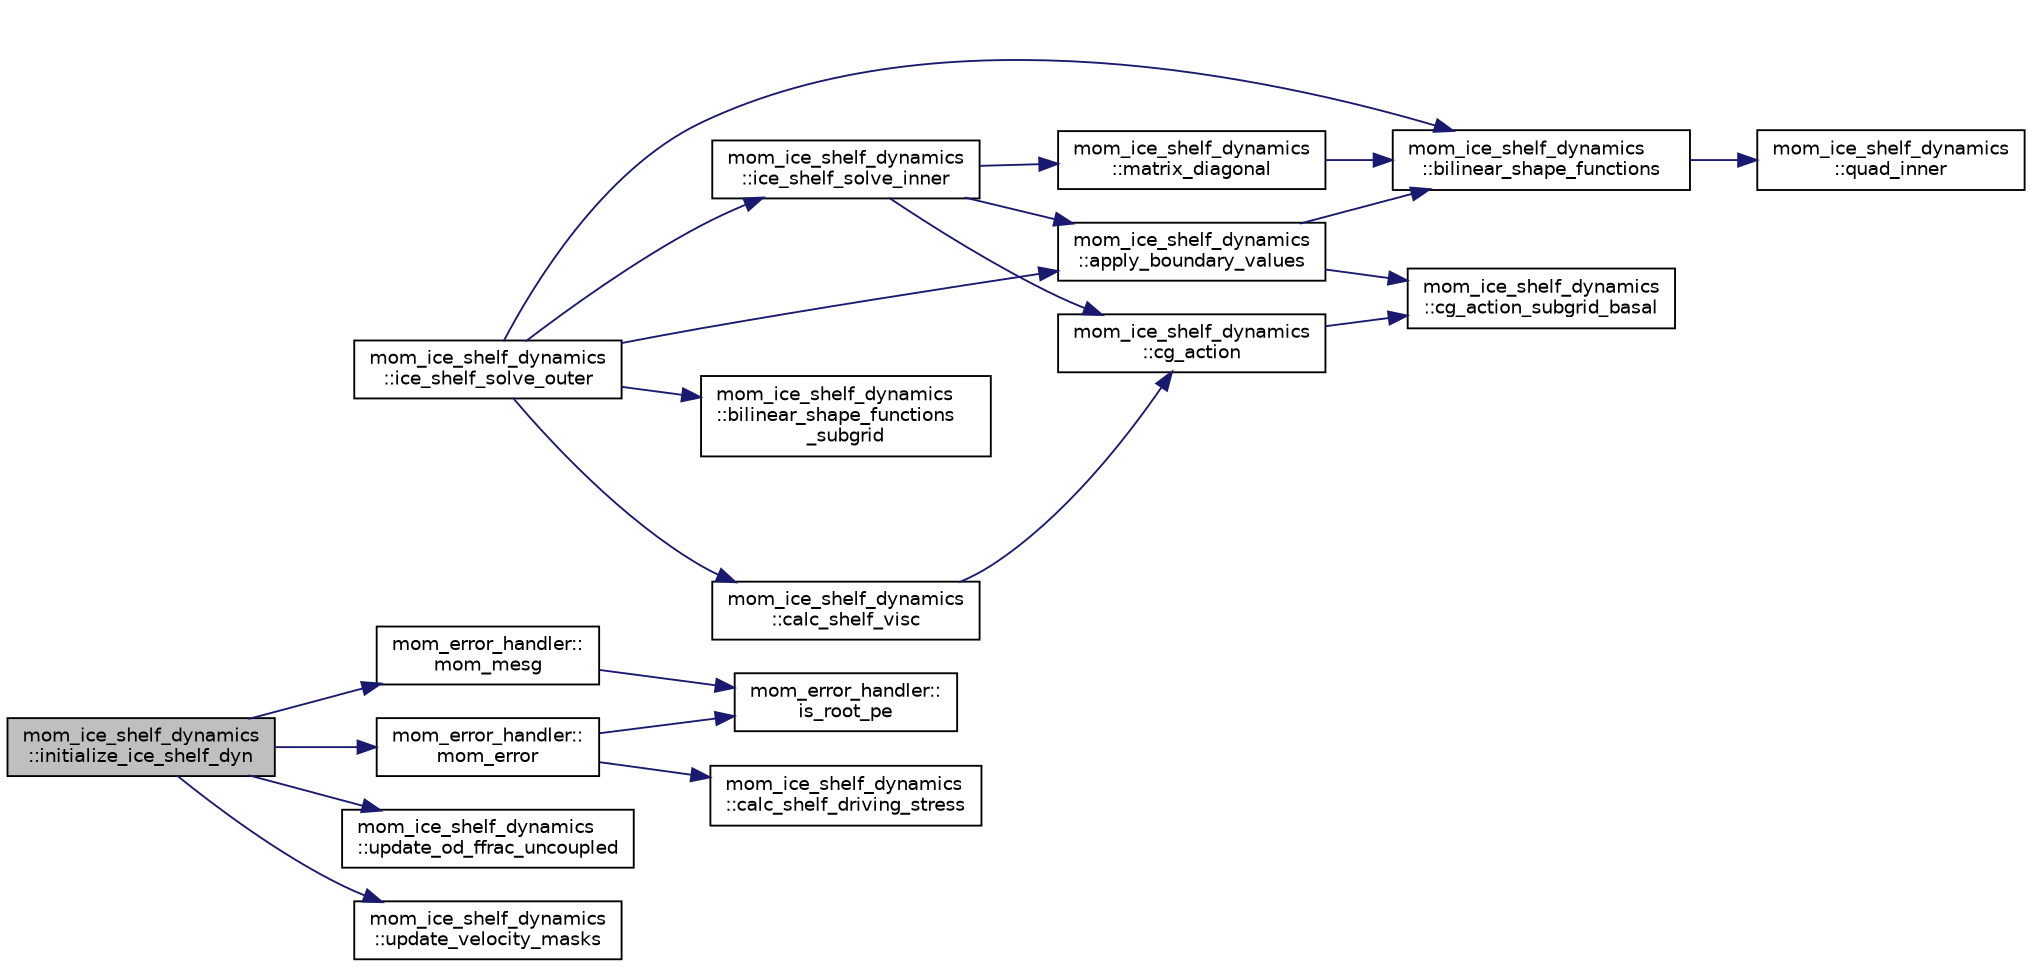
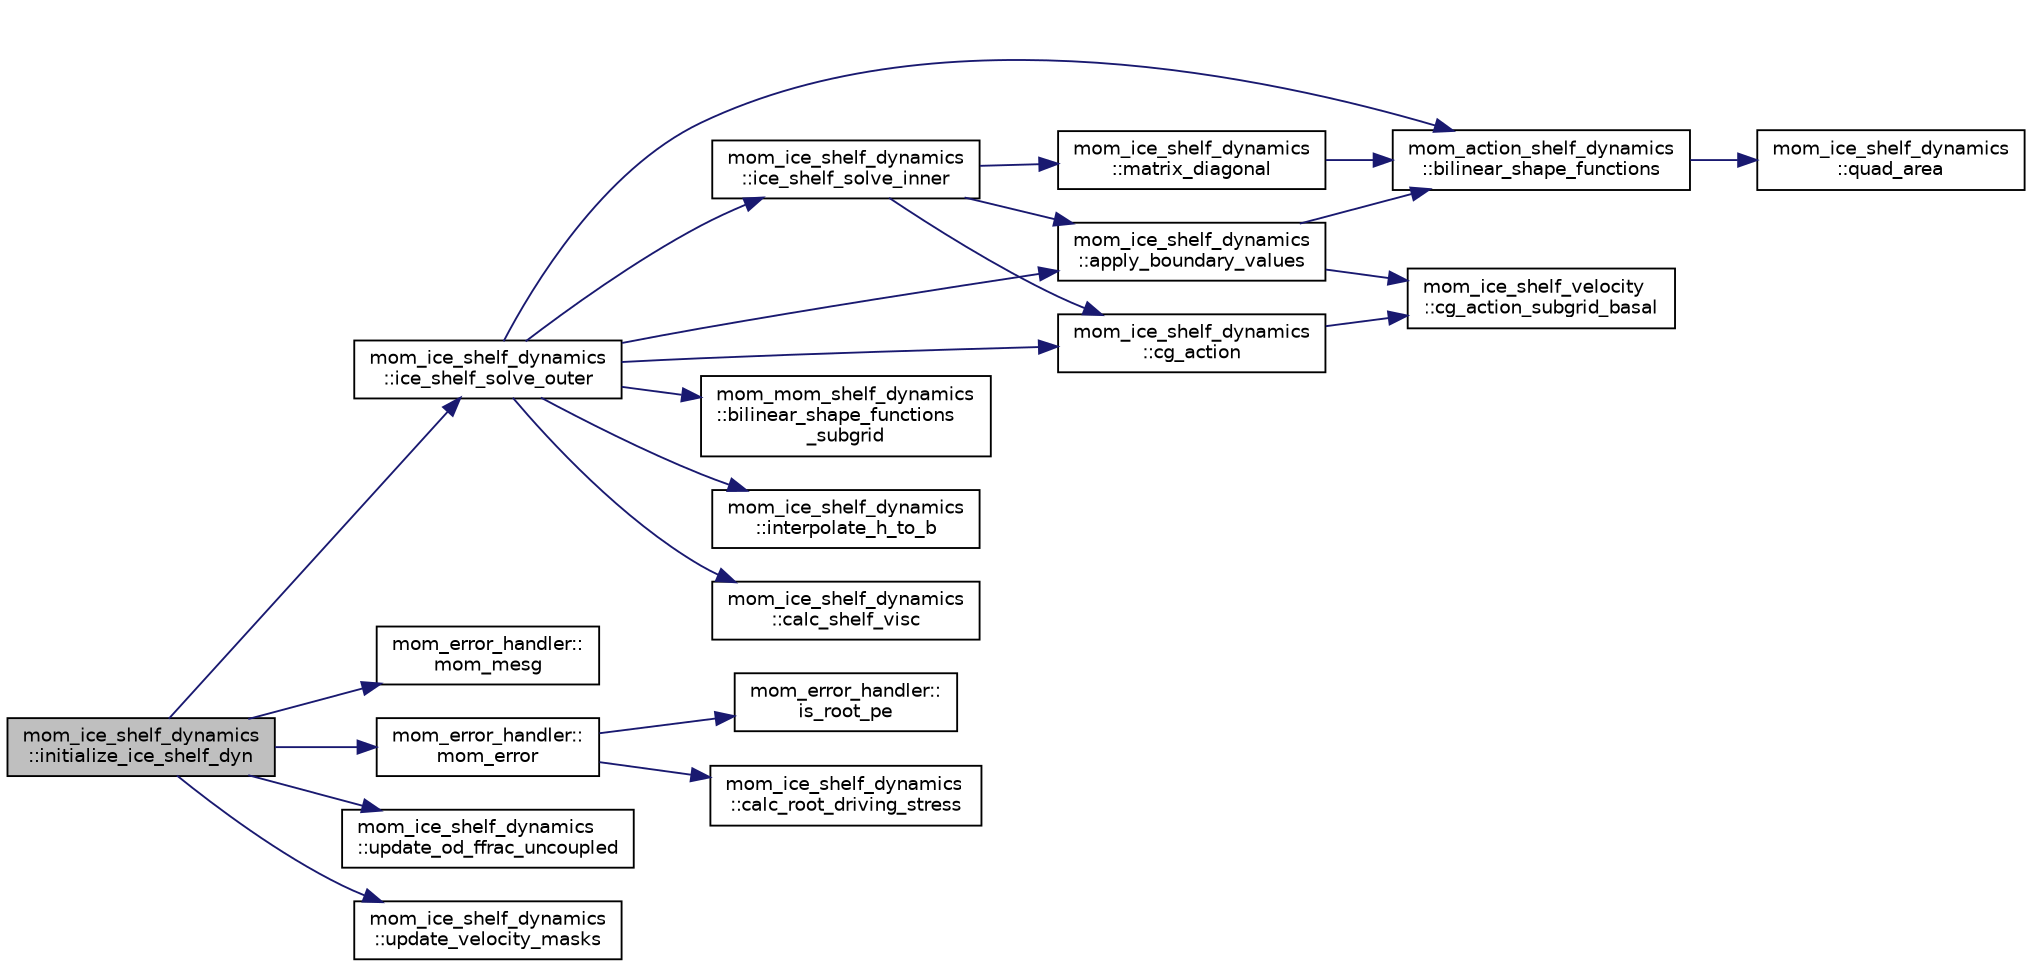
node "mom_ice_shelf_dynamics ::bilinear_shape_functions": label "mom_ice_shelf_dynamics ::bilinear_shape_functions" -> "mom_action_shelf_dynamics ::bilinear_shape_functions"
node "mom_ice_shelf_dynamics ::quad_inner": label "mom_ice_shelf_dynamics ::quad_inner" -> "mom_ice_shelf_dynamics ::quad_area"
node "mom_ice_shelf_dynamics ::cg_action_subgrid_basal": label "mom_ice_shelf_dynamics ::cg_action_subgrid_basal" -> "mom_ice_shelf_velocity ::cg_action_subgrid_basal"
node "mom_ice_shelf_dynamics ::bilinear_shape_functions _subgrid": label "mom_ice_shelf_dynamics ::bilinear_shape_functions _subgrid" -> "mom_mom_shelf_dynamics ::bilinear_shape_functions _subgrid"
edge "mom_ice_shelf_dynamics ::calc_shelf_visc" -> "mom_ice_shelf_dynamics ::cg_action": now "mom_ice_shelf_dynamics ::ice_shelf_solve_outer" -> "mom_ice_shelf_dynamics ::cg_action"
node "mom_ice_shelf_dynamics ::interpolate_h_to_b": added
edge "mom_ice_shelf_dynamics ::initialize_ice_shelf_dyn" -> "mom_ice_shelf_dynamics ::ice_shelf_solve_outer": added
edge "mom_error_handler:: mom_mesg" -> "mom_error_handler:: is_root_pe": removed
node "mom_ice_shelf_dynamics ::calc_shelf_driving_stress": label "mom_ice_shelf_dynamics ::calc_shelf_driving_stress" -> "mom_ice_shelf_dynamics ::calc_root_driving_stress"
